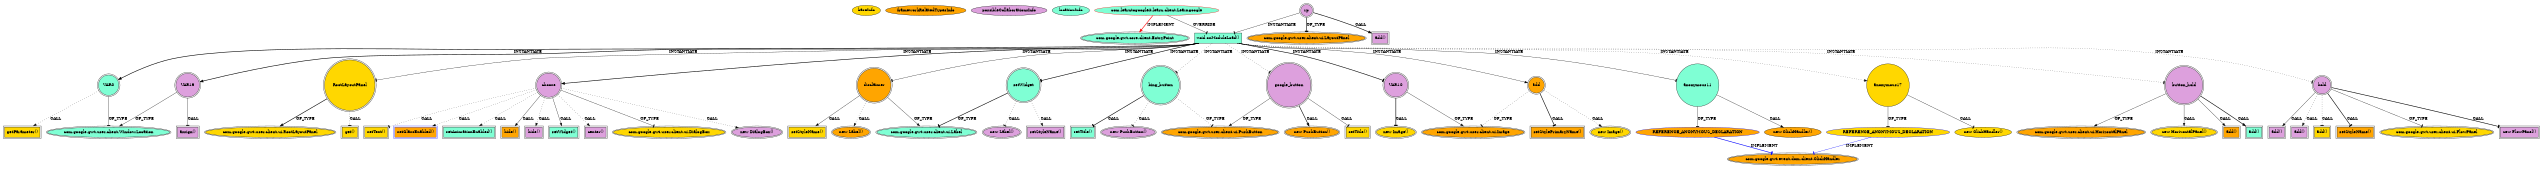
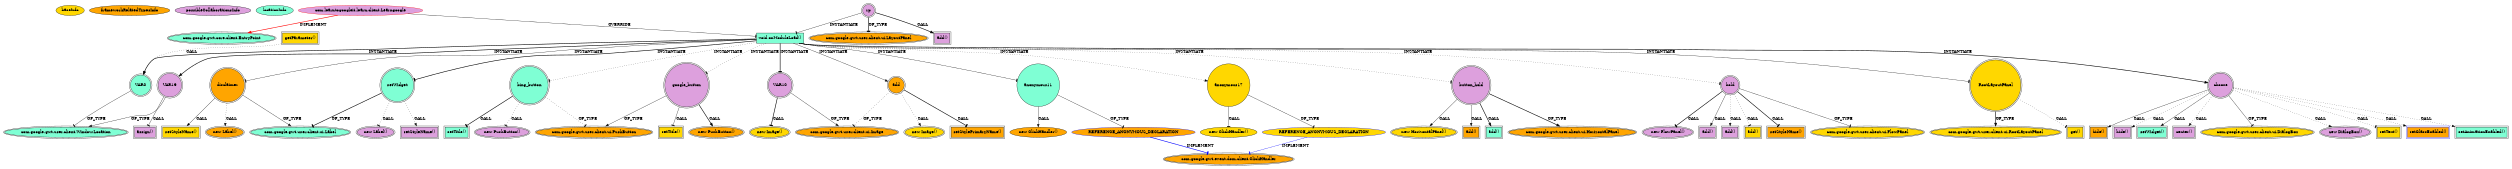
node "com.learntogoogleit.learn.client.Learngoogle": fillcolor aquamarine -> plum
edge "VAR0" -> "getParameter()": reversed
edge "button_hold" -> "com.google.gwt.user.client.ui.HorizontalPanel": style solid -> bold
node "new FlowPanel()": shape box -> ellipse
